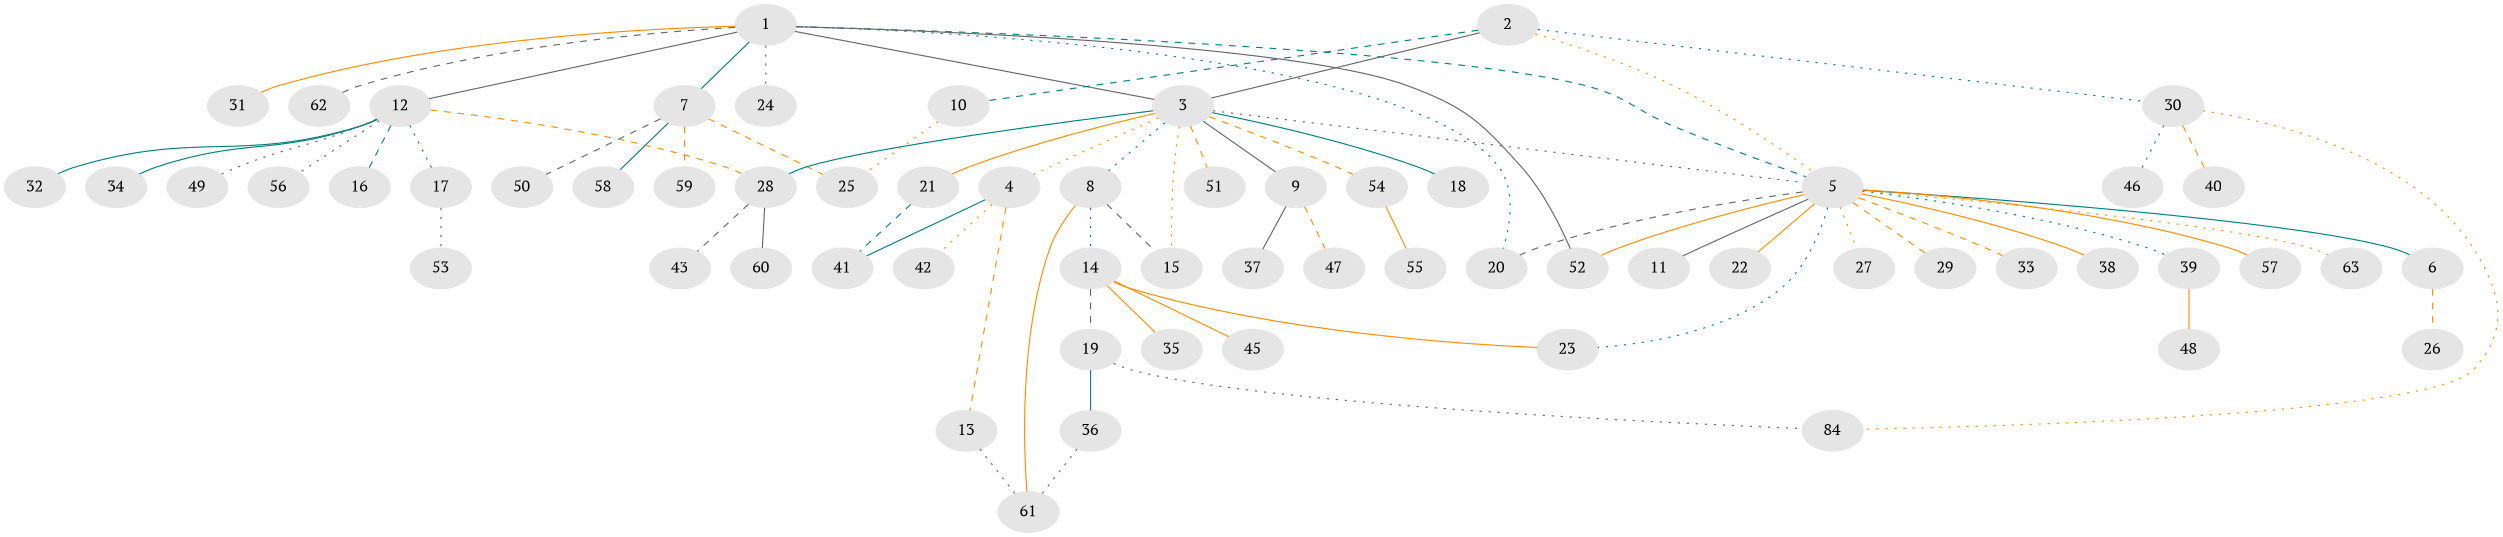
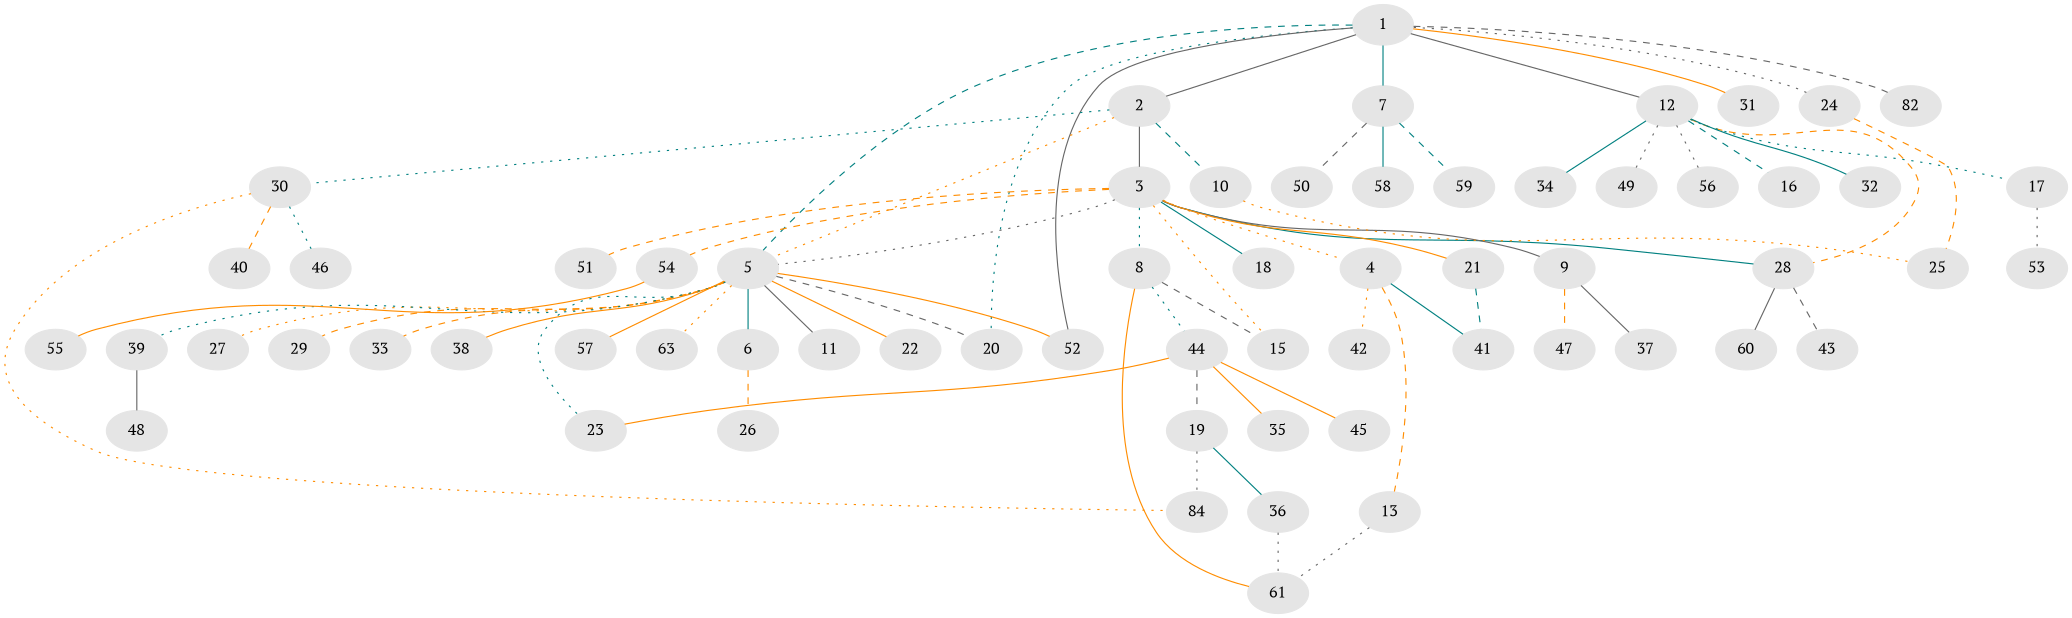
edge "1" -- "3": now "1" -- "2"
node "62": label "62" -> "82"
edge "7" -- "59": color darkorange -> teal
edge "7" -- "25": now "24" -- "25"
node "14": label "14" -> "44"
edge "39" -- "48": color darkorange -> gray40
